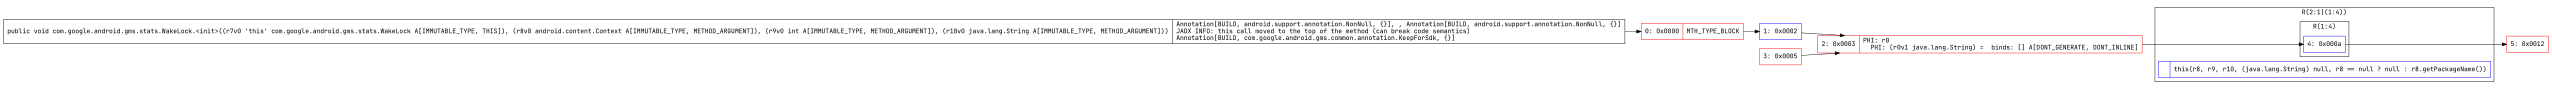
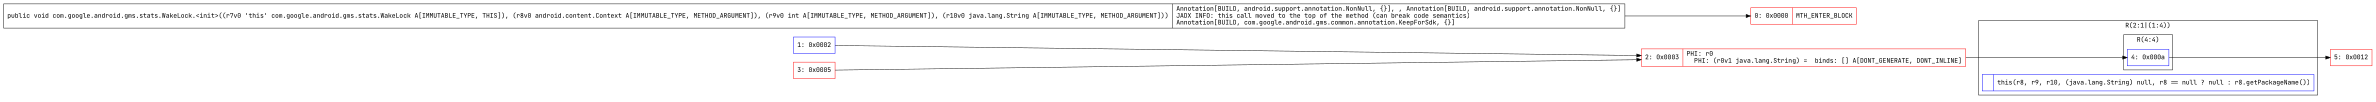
cluster "R(1:4)": label "R(1:4)" -> "R(4:4)"
node "0: 0x0000": text "MTH_TYPE_BLOCK" -> "MTH_ENTER_BLOCK"
edge "0: 0x0000" -> "1: 0x0002": removed
